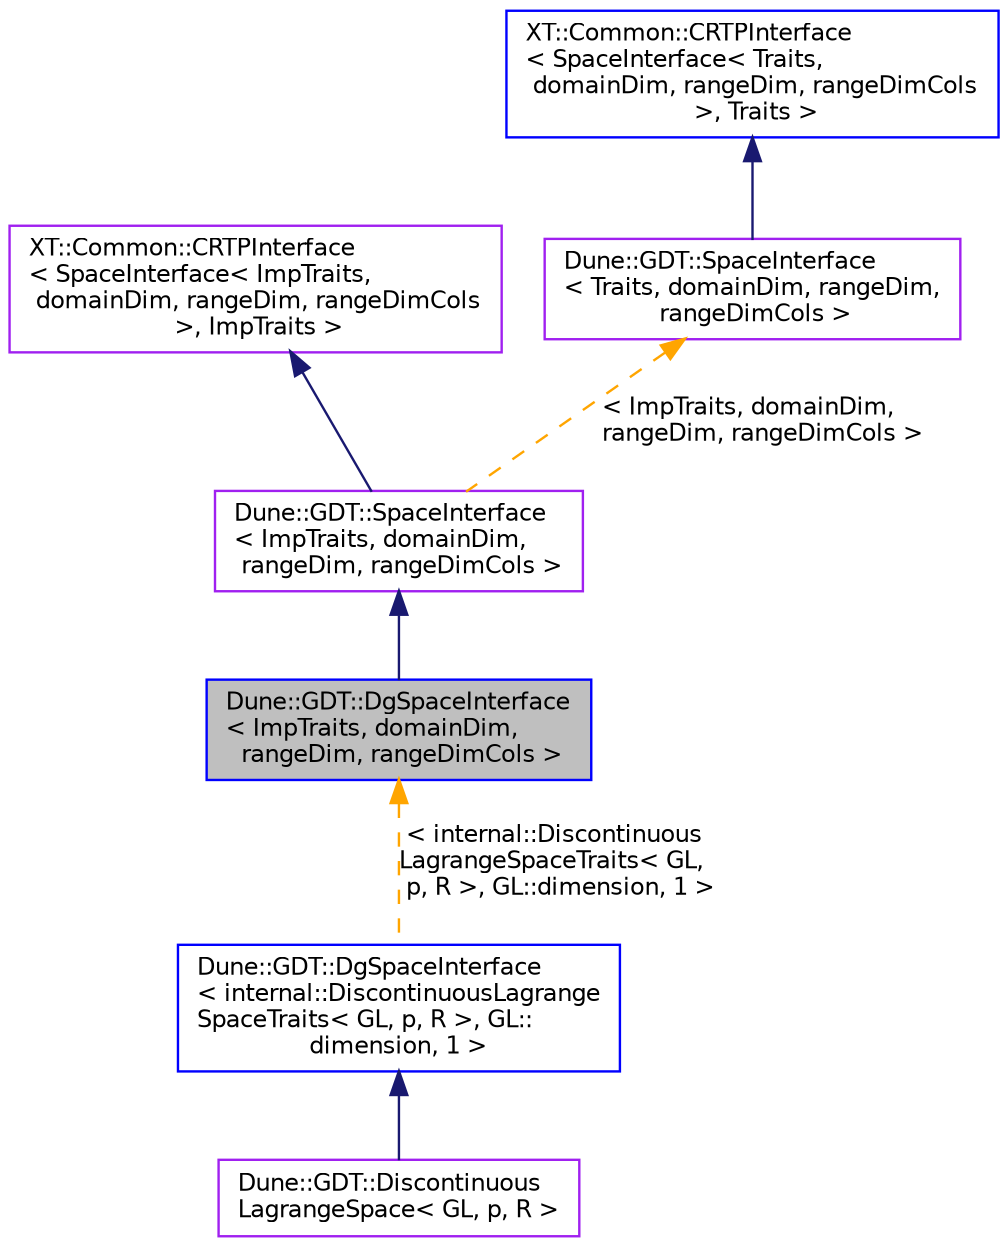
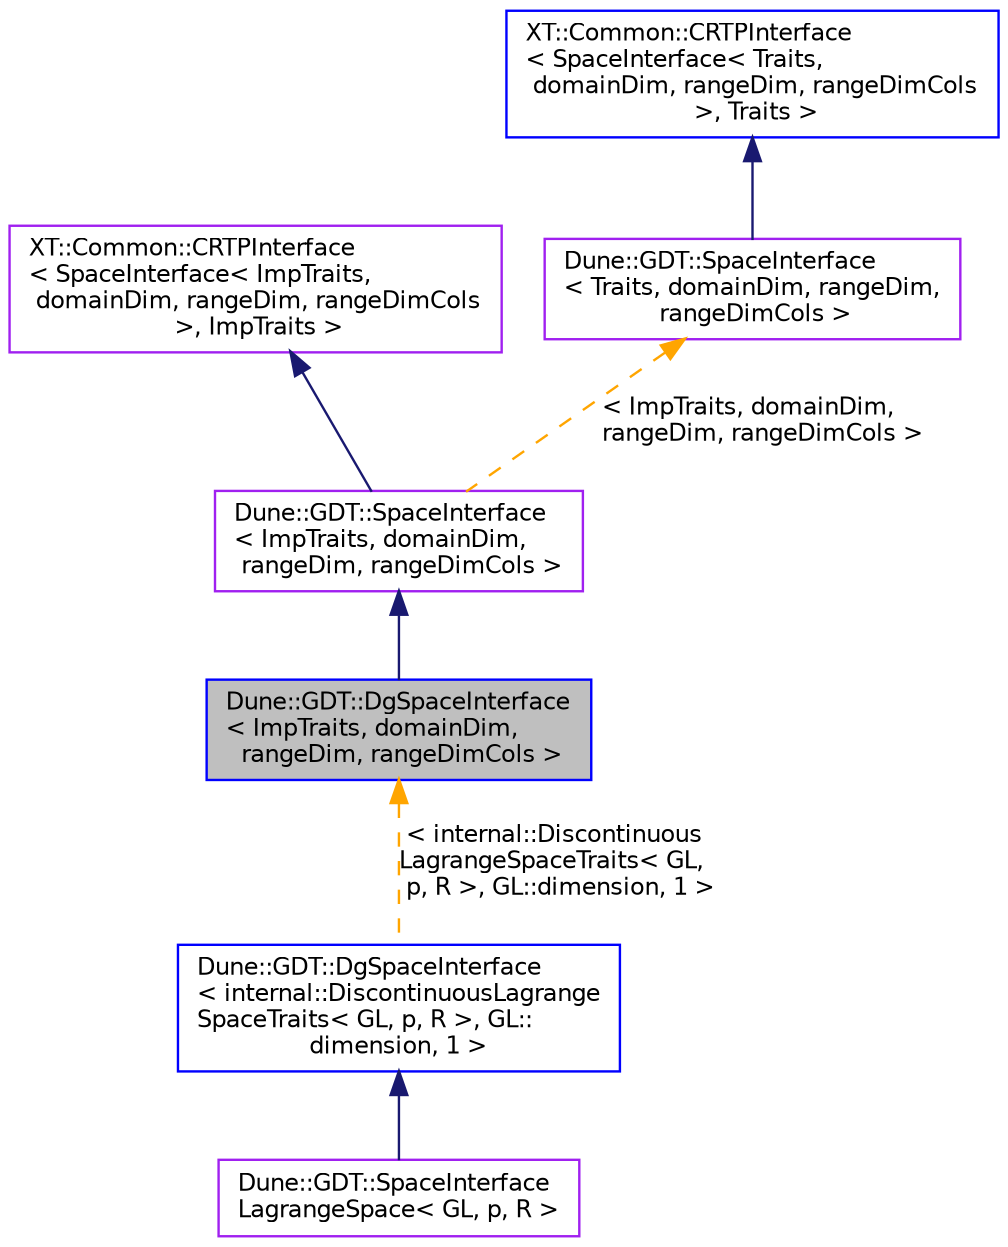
node "Dune::GDT::Discontinuous LagrangeSpace< GL, p, R >": label "Dune::GDT::Discontinuous LagrangeSpace< GL, p, R >" -> "Dune::GDT::SpaceInterface LagrangeSpace< GL, p, R >"
